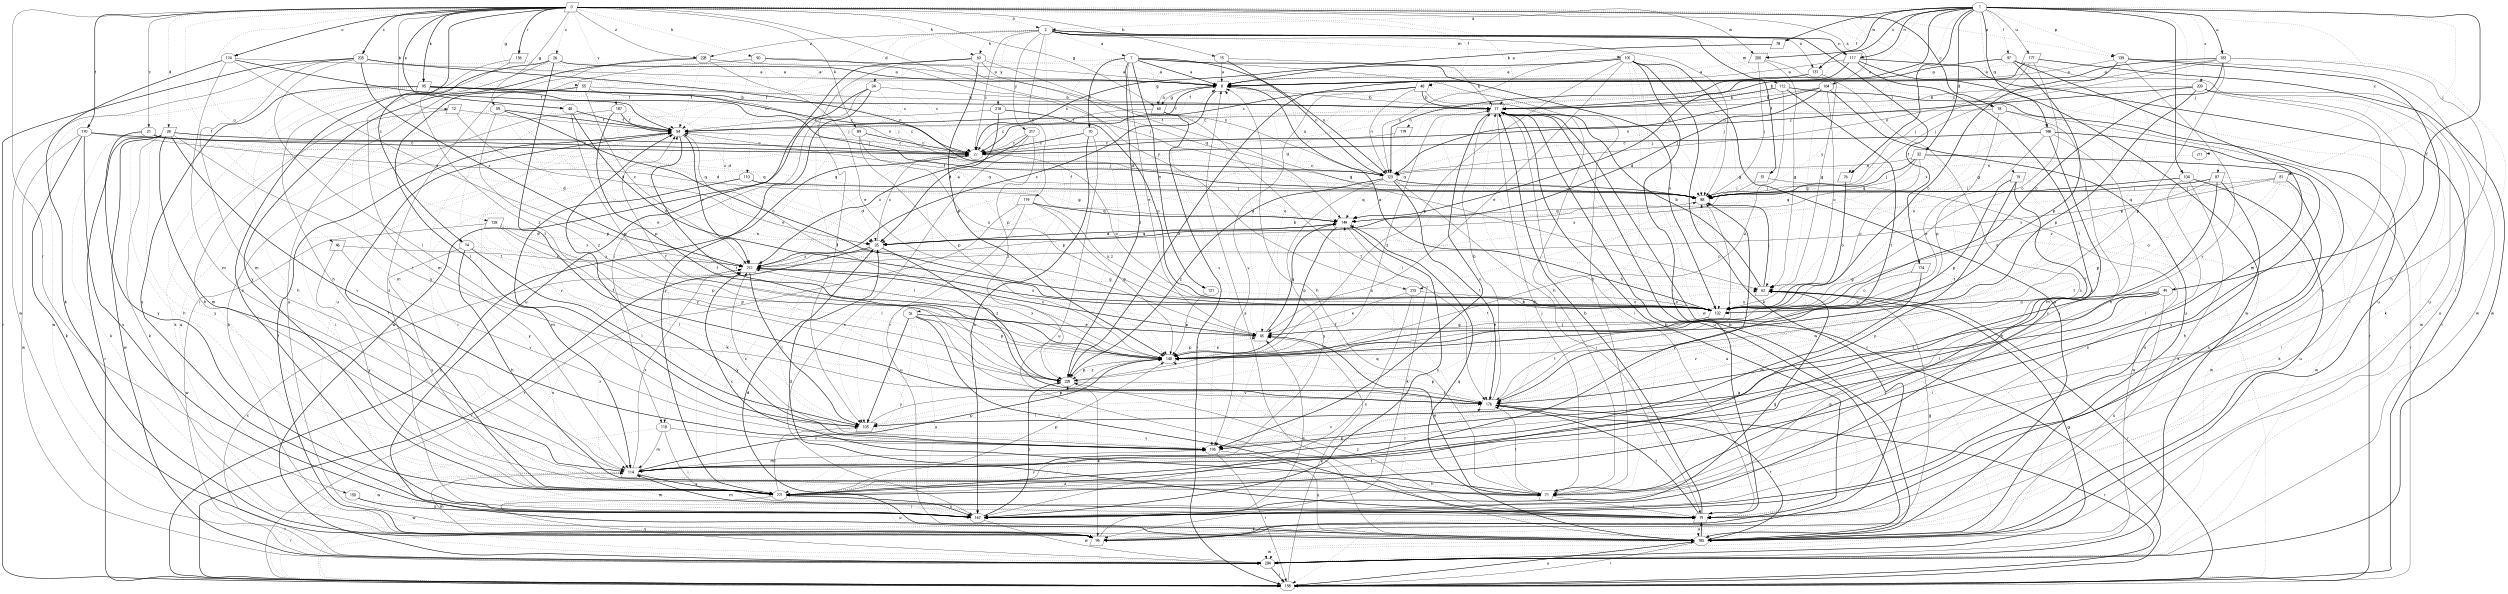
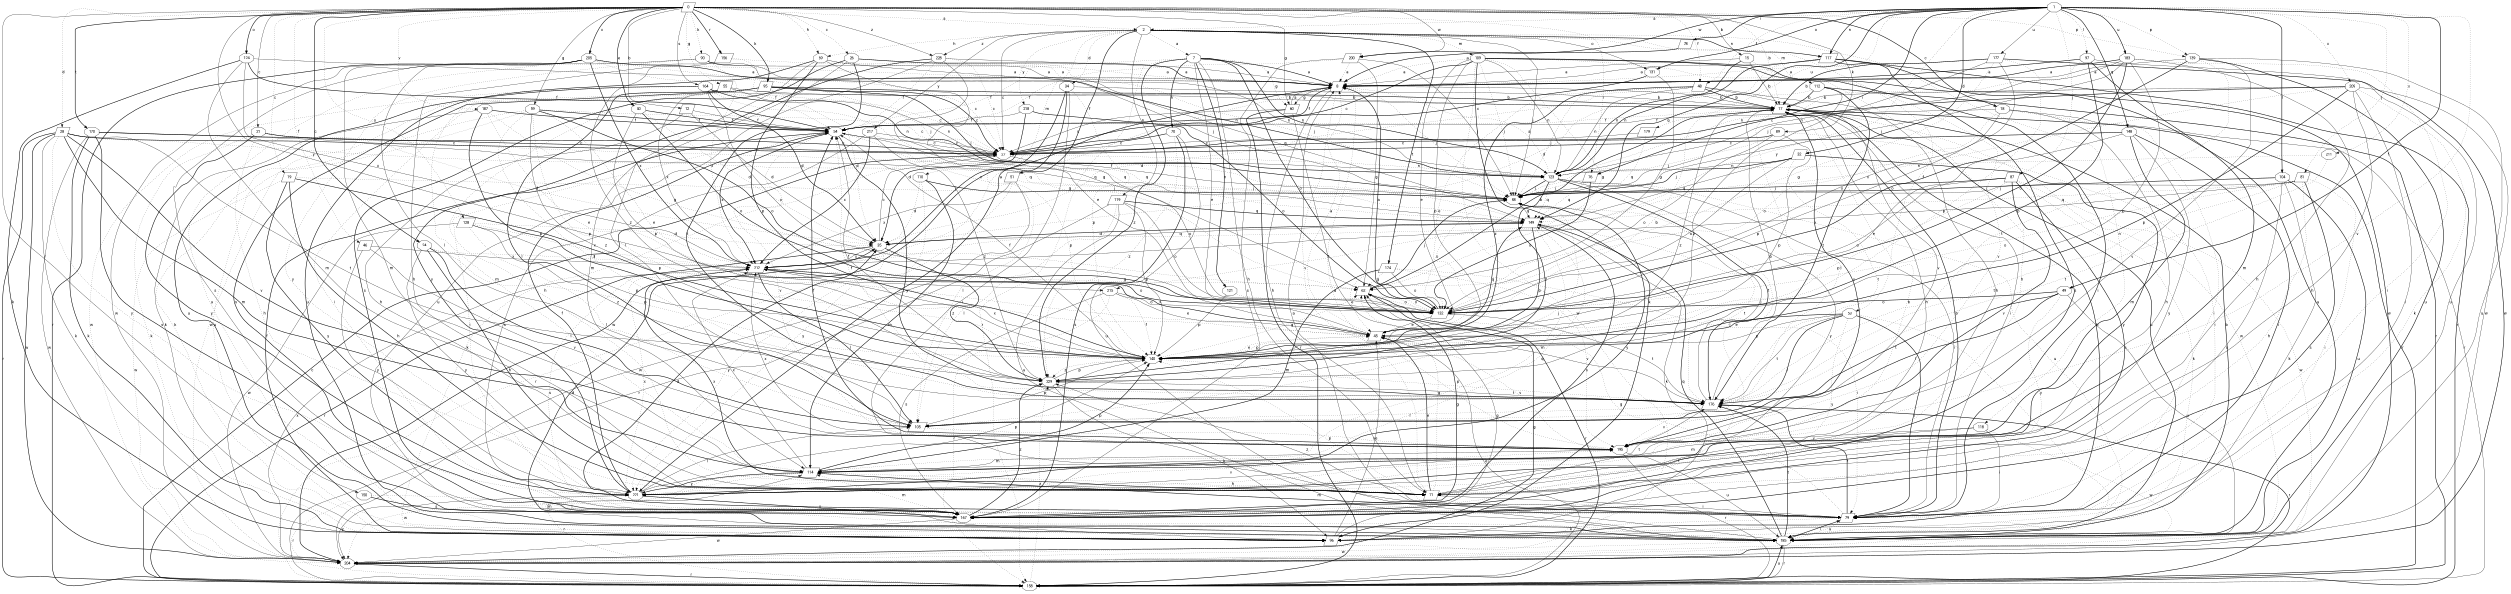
edge "34" -> "118": now "34" -> "79"
